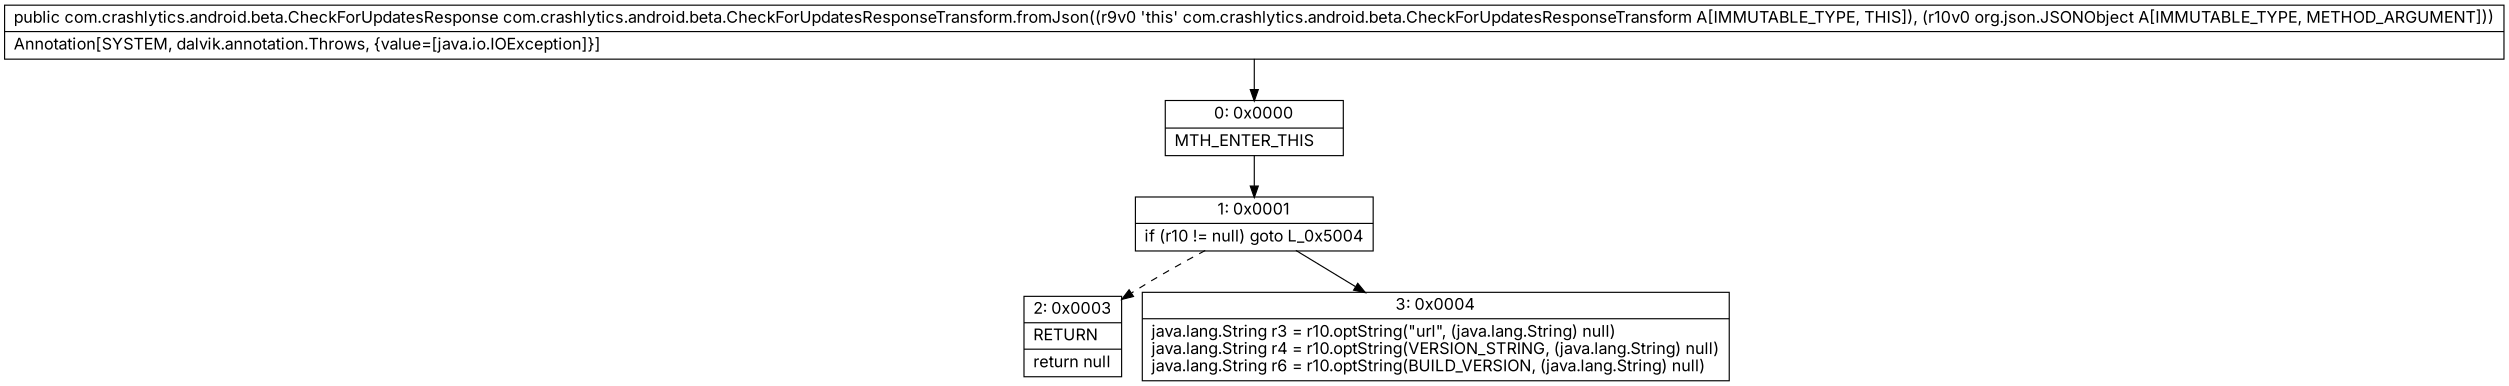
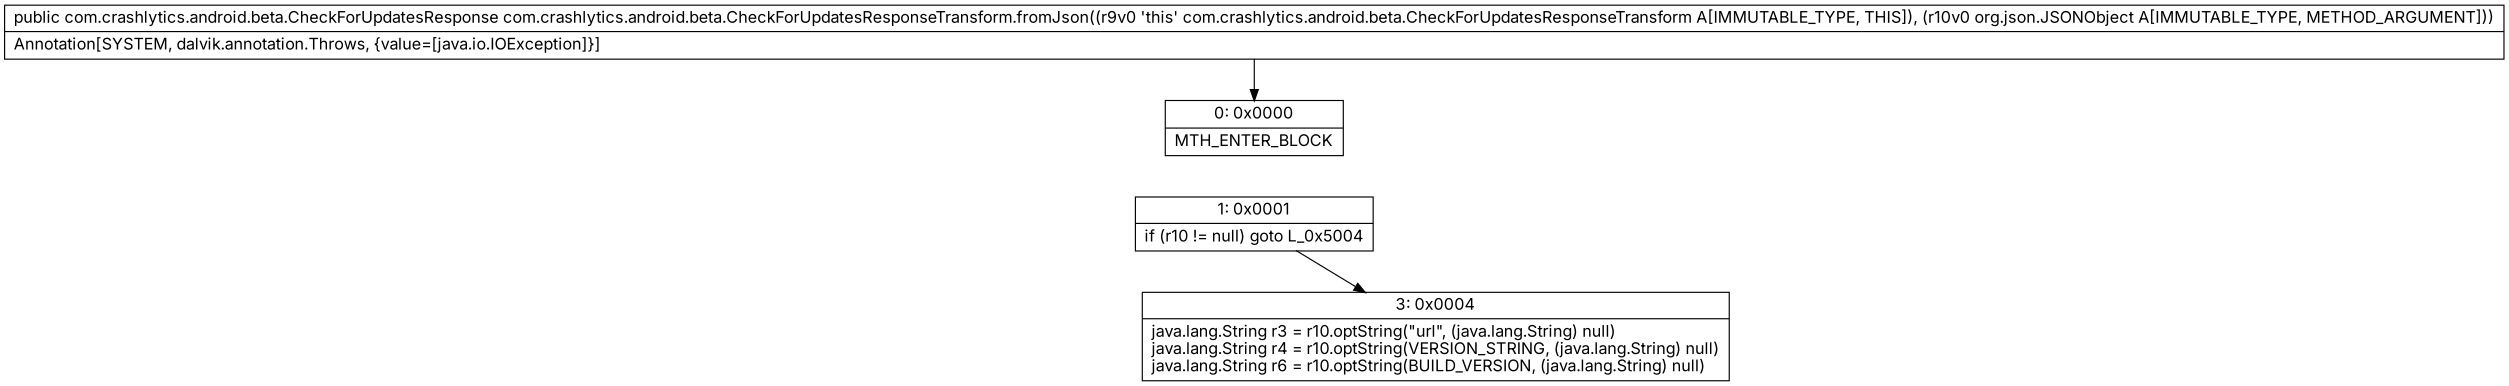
node "0: 0x0000": text "MTH_ENTER_THIS" -> "MTH_ENTER_BLOCK"
edge "0: 0x0000" -> "1: 0x0001": removed
node "2: 0x0003": removed
